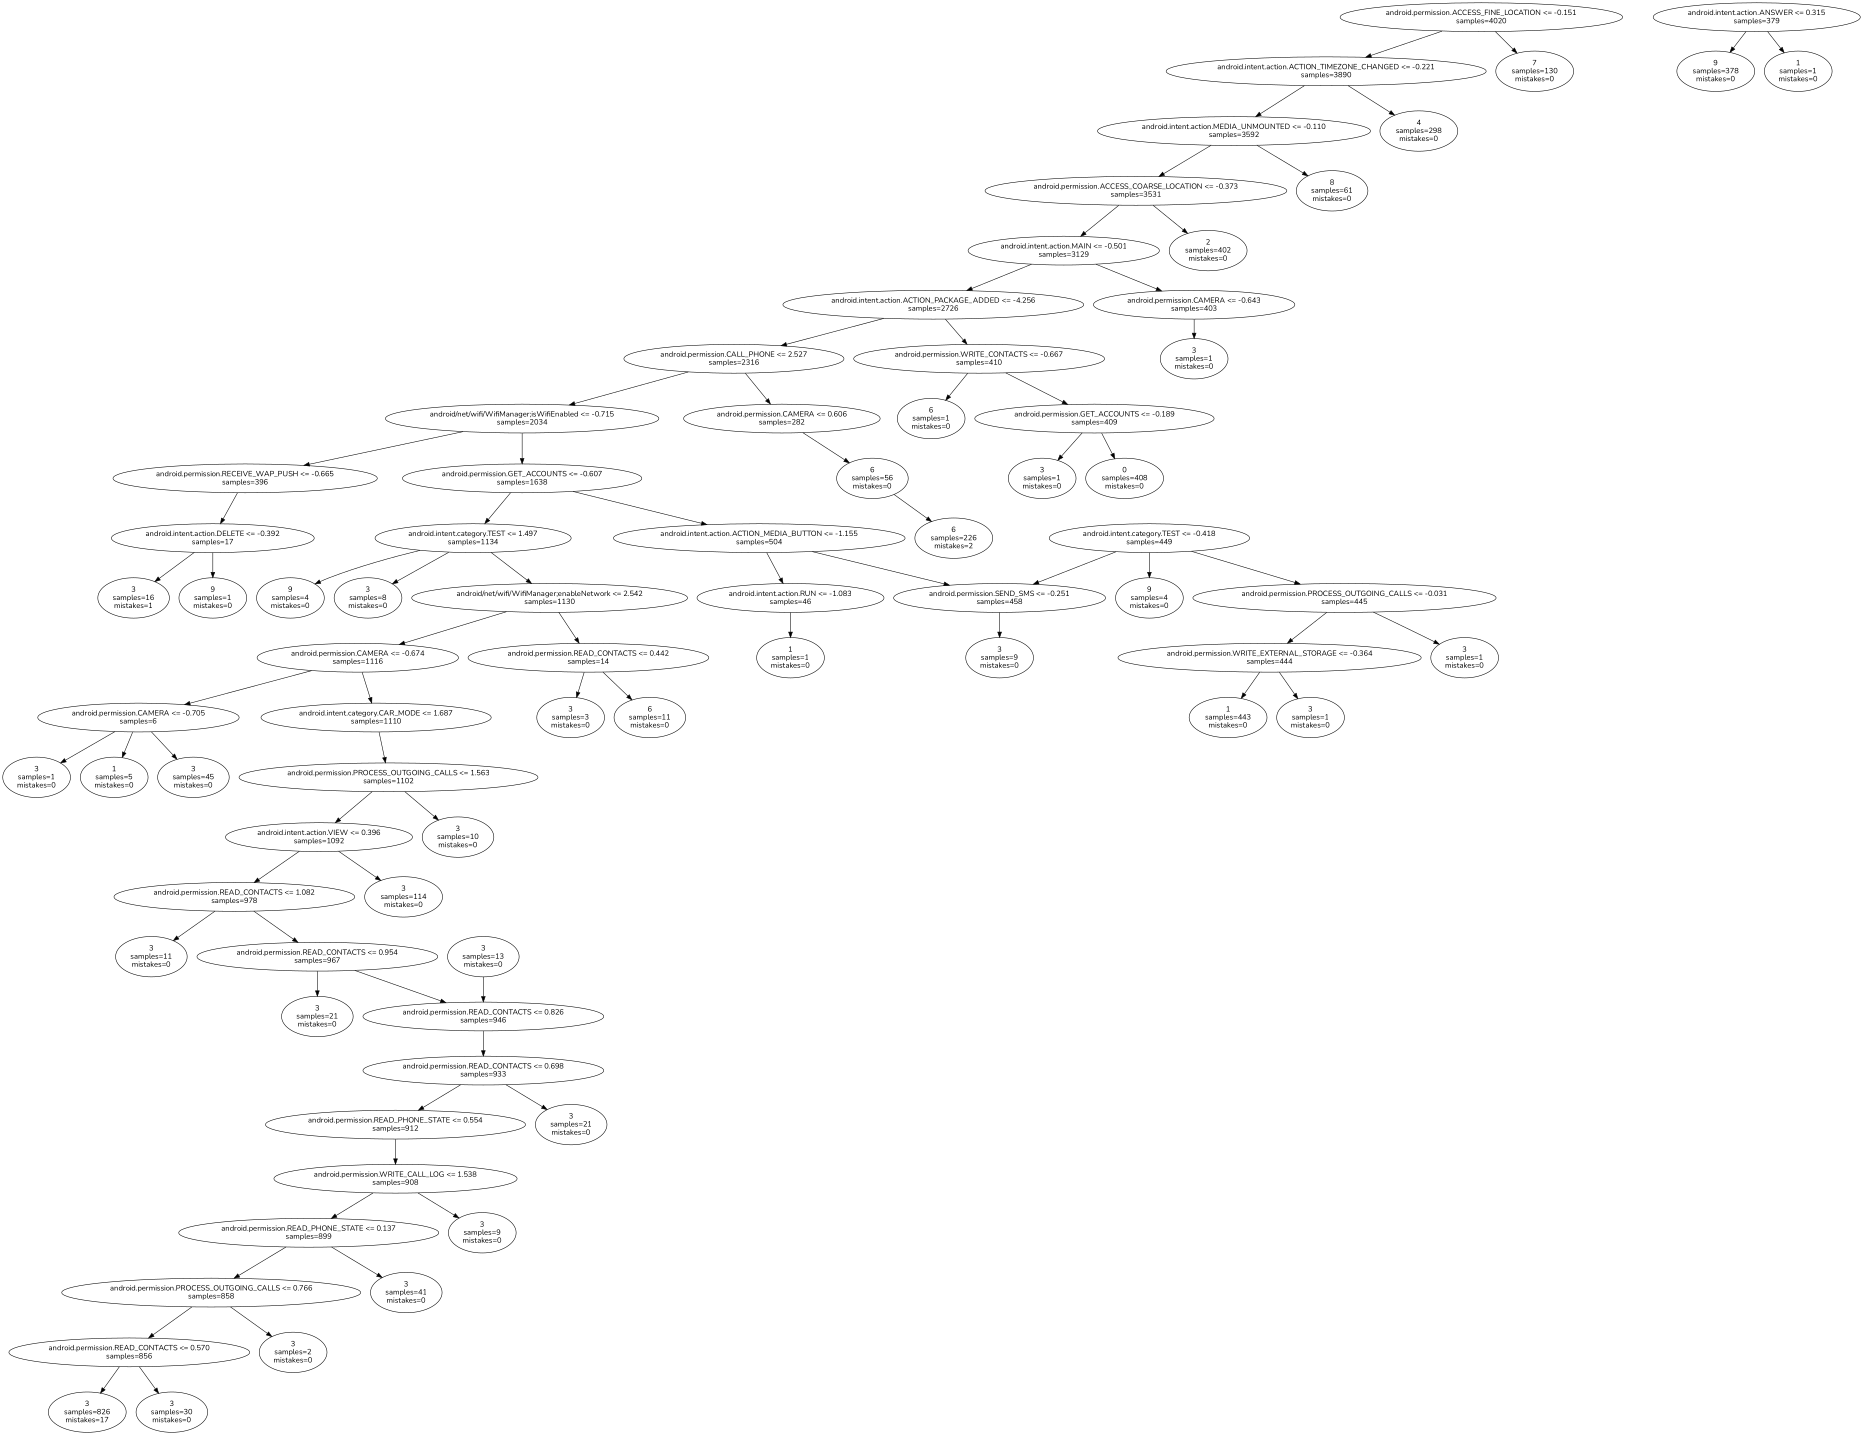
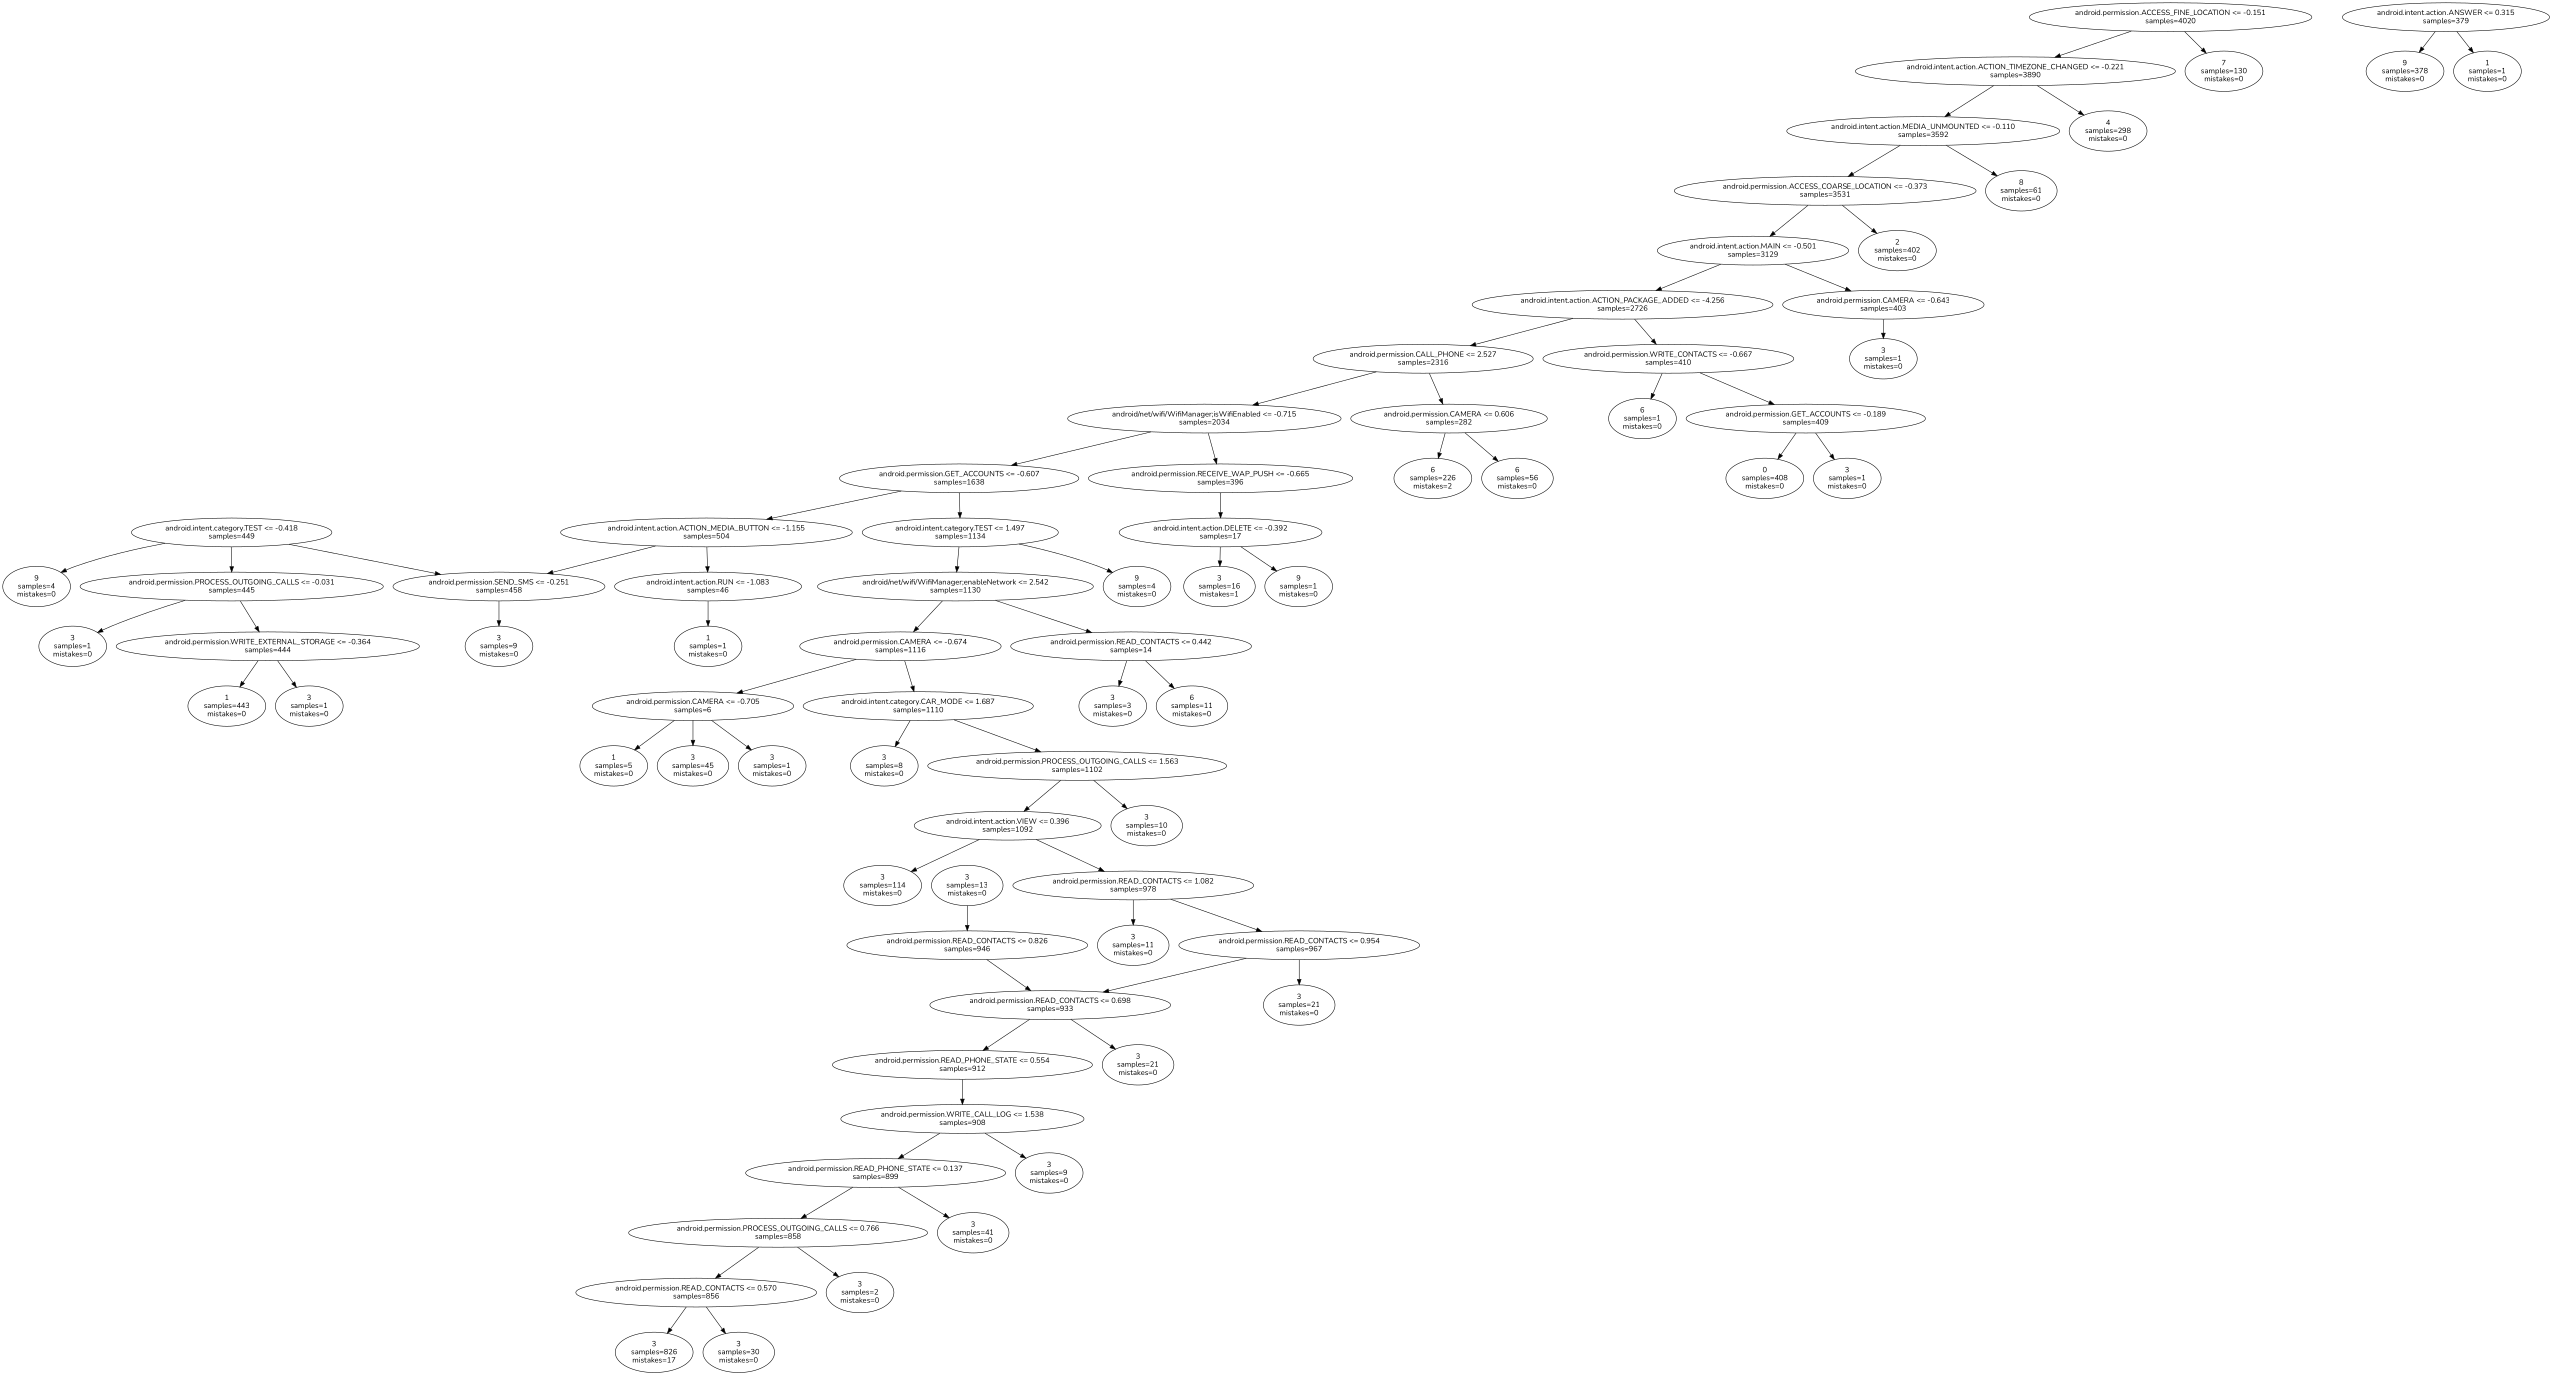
edge "6 samples=56 mistakes=0" -> "6 samples=226 mistakes=2": now "android.permission.CAMERA <= 0.606 samples=282" -> "6 samples=226 mistakes=2"
edge "android.intent.category.TEST <= 1.497 samples=1134" -> "3 samples=8 mistakes=0": now "android.intent.category.CAR_MODE <= 1.687 samples=1110" -> "3 samples=8 mistakes=0"
edge "android.permission.READ_CONTACTS <= 0.954 samples=967" -> "android.permission.READ_CONTACTS <= 0.826 samples=946": now "android.permission.READ_CONTACTS <= 0.954 samples=967" -> "android.permission.READ_CONTACTS <= 0.698 samples=933"
